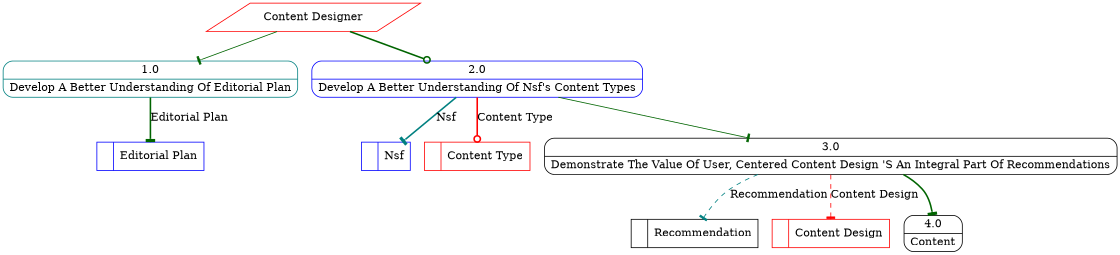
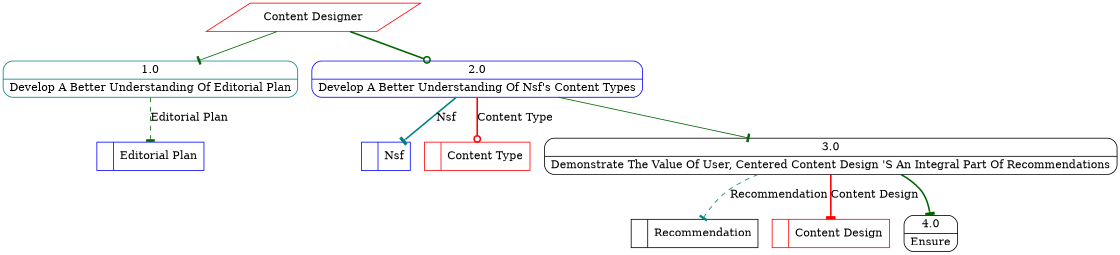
edge "1.0" -> "Editorial Plan": style bold -> dashed
edge "3.0" -> "Content Design": style dashed -> bold
node "4.0": text "Content" -> "Ensure"
